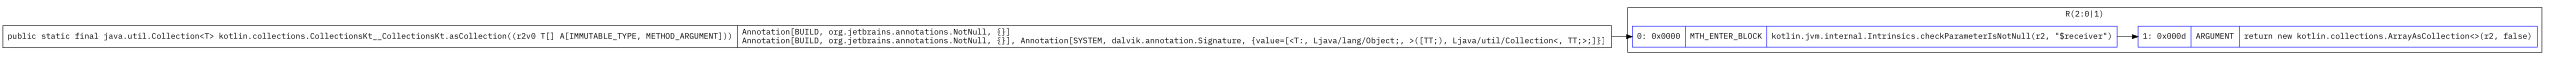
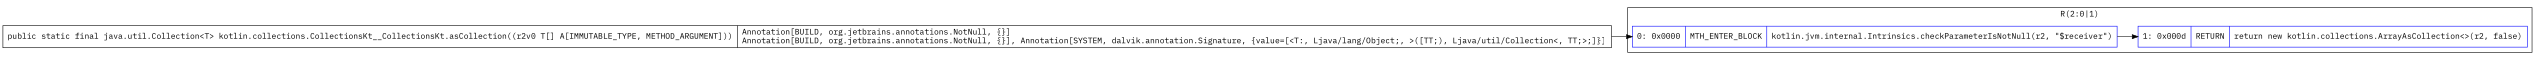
node "1: 0x000d": text "ARGUMENT" -> "RETURN"
